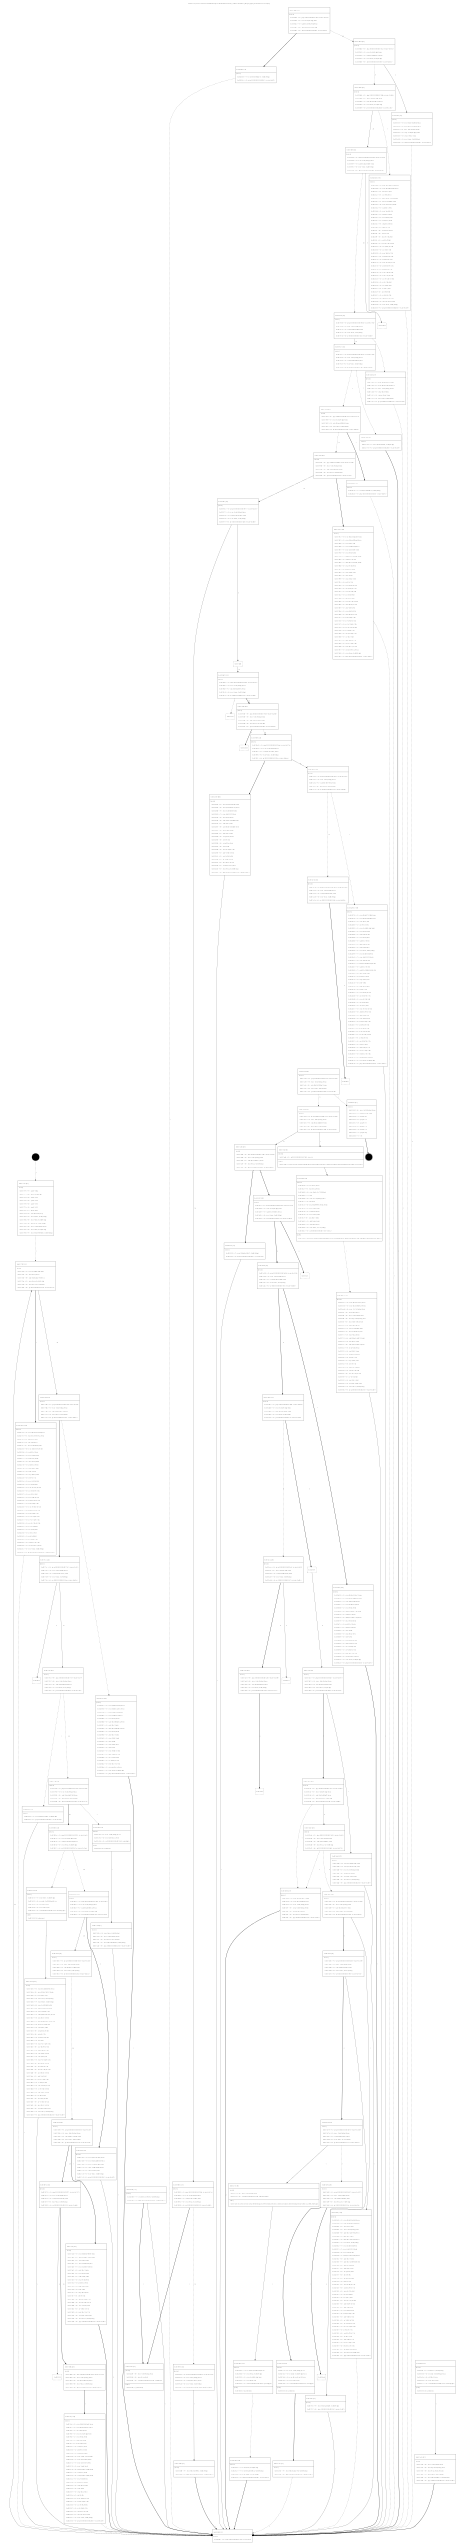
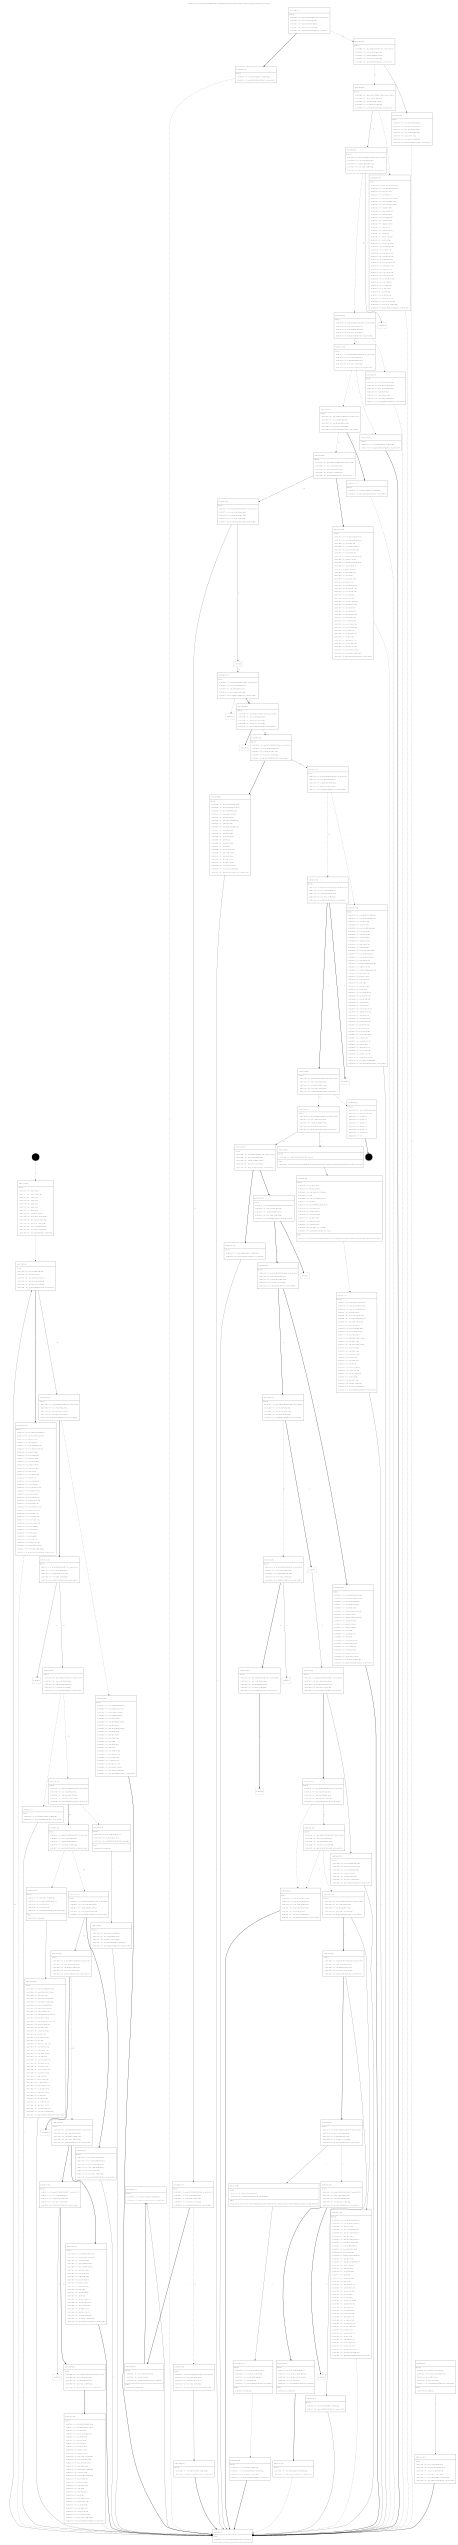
edge "0x401a1b [25]" -> "0x401a34 [25]": added, label "12"
node "0x402532": added
edge "0x402335 [12]" -> "0x402329 [12]": reversed
